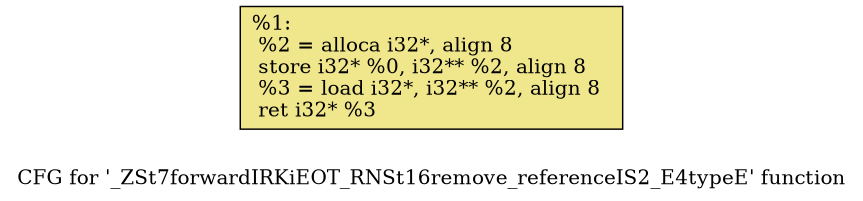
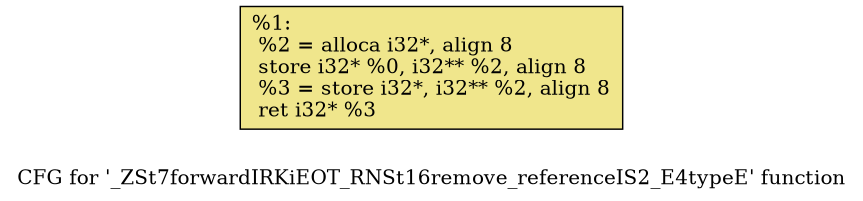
node "%1:": text "%3 = load i32*, i32** %2, align 8" -> "%3 = store i32*, i32** %2, align 8"
